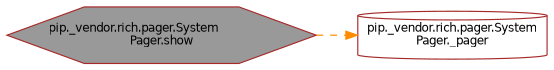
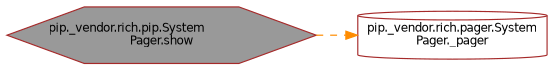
node "pip._vendor.rich.pager.System Pager.show": label "pip._vendor.rich.pager.System Pager.show" -> "pip._vendor.rich.pip.System Pager.show"
